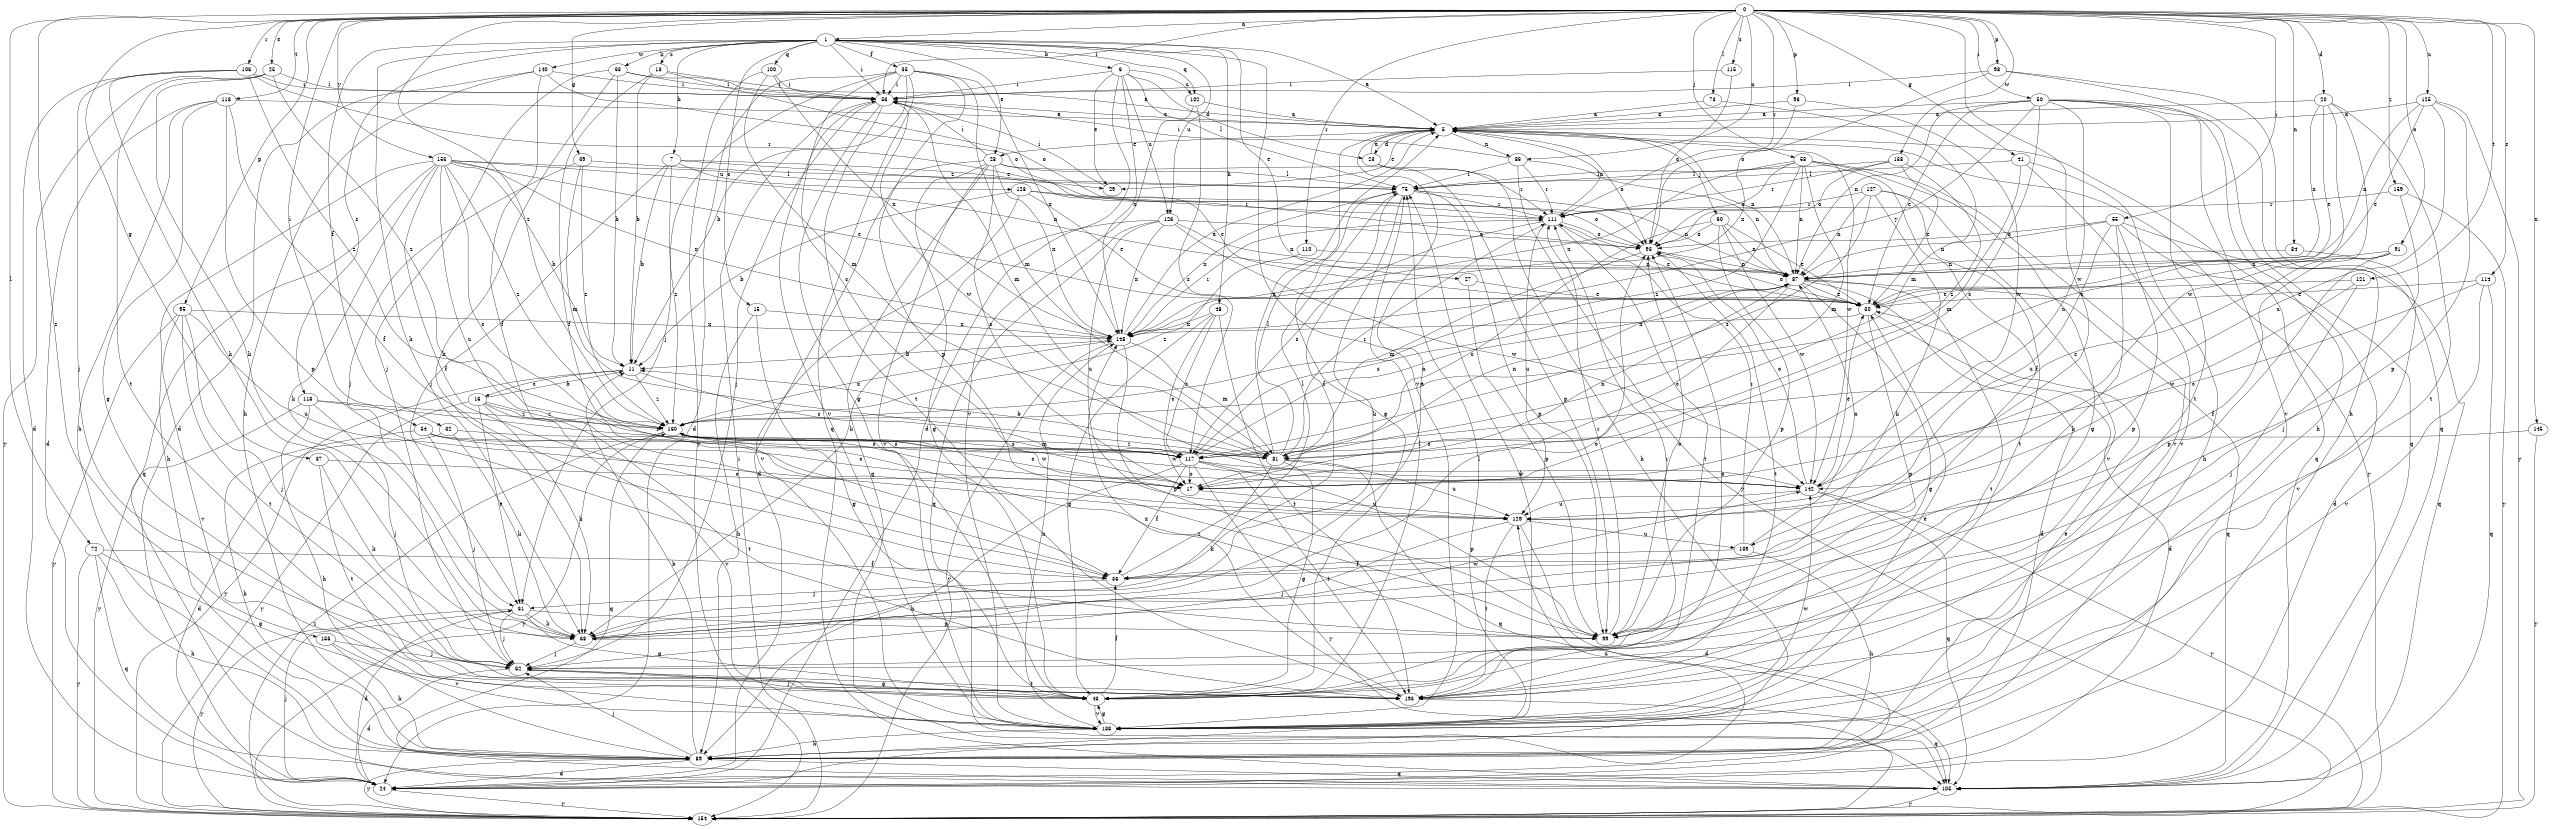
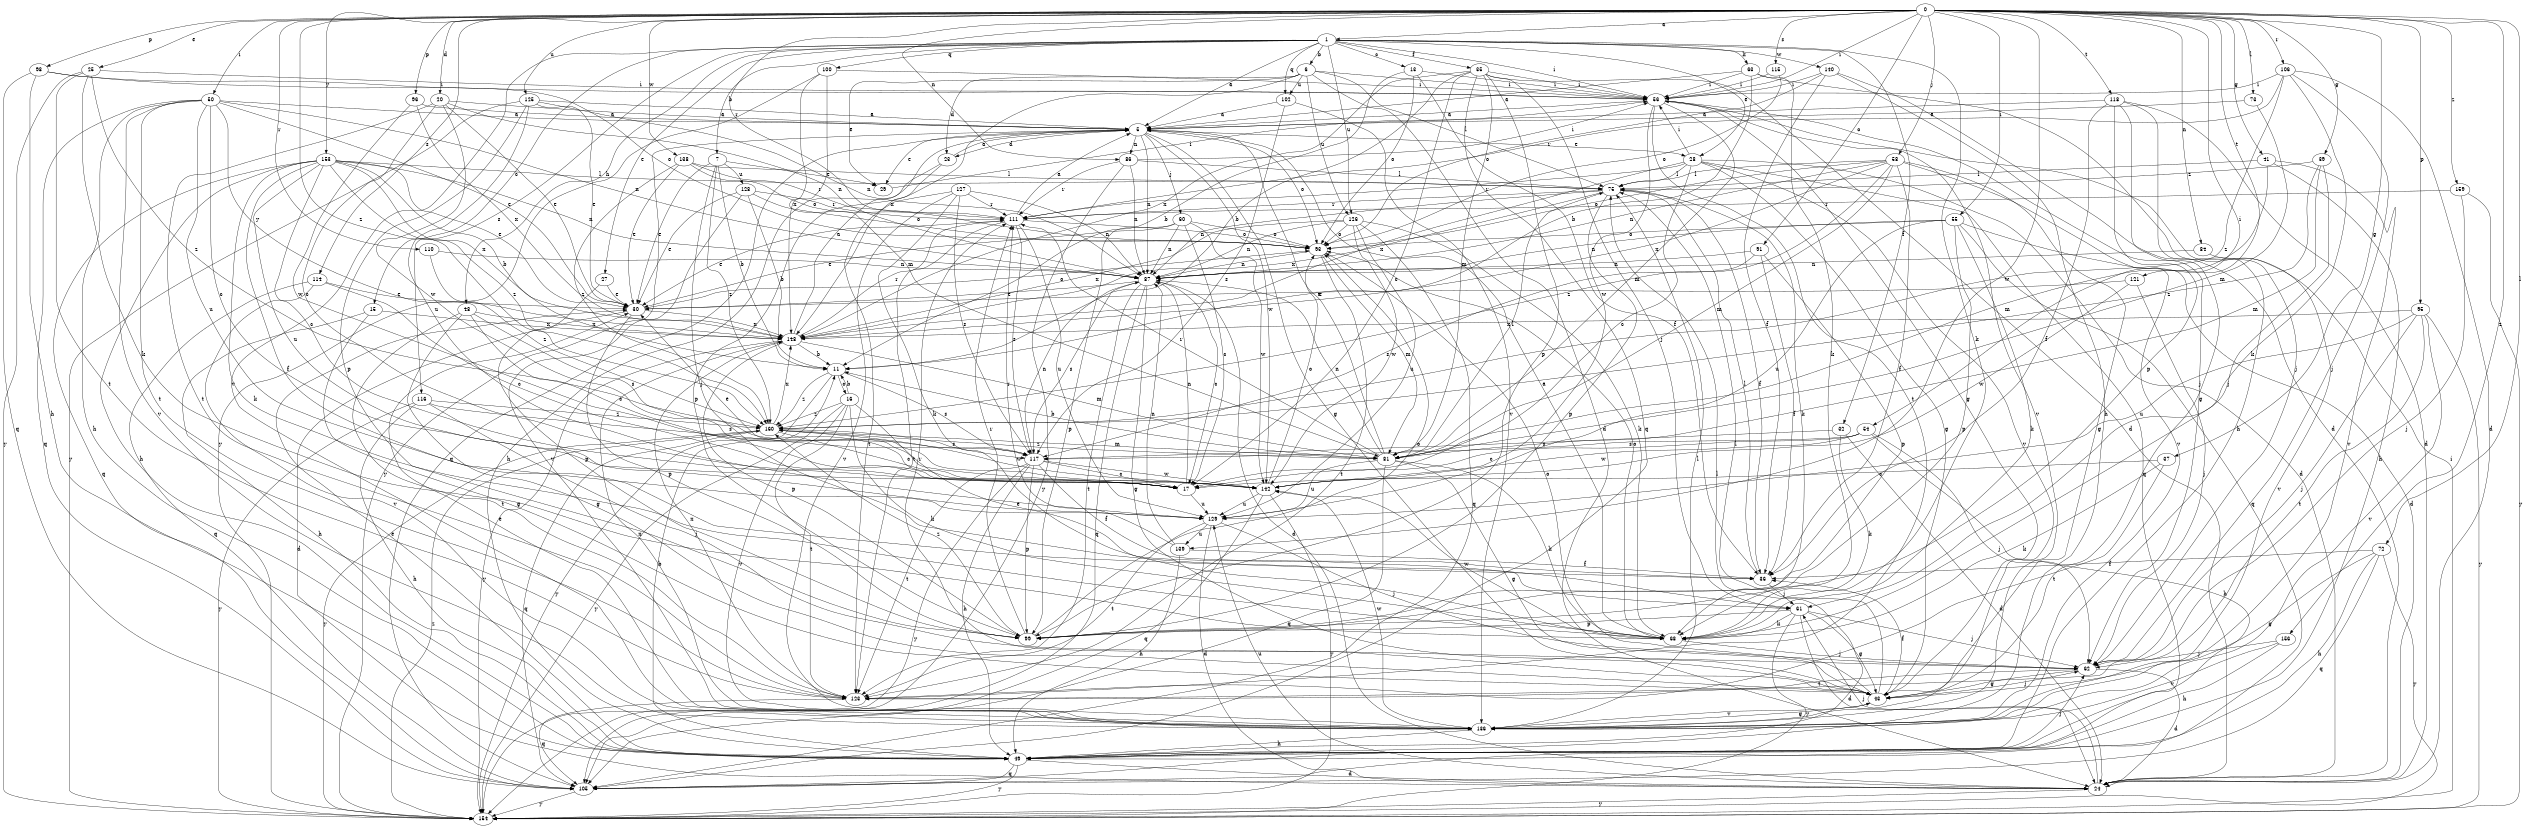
node "145": removed
node "193": label "193" -> "123"
node "89": label "89" -> "49"
